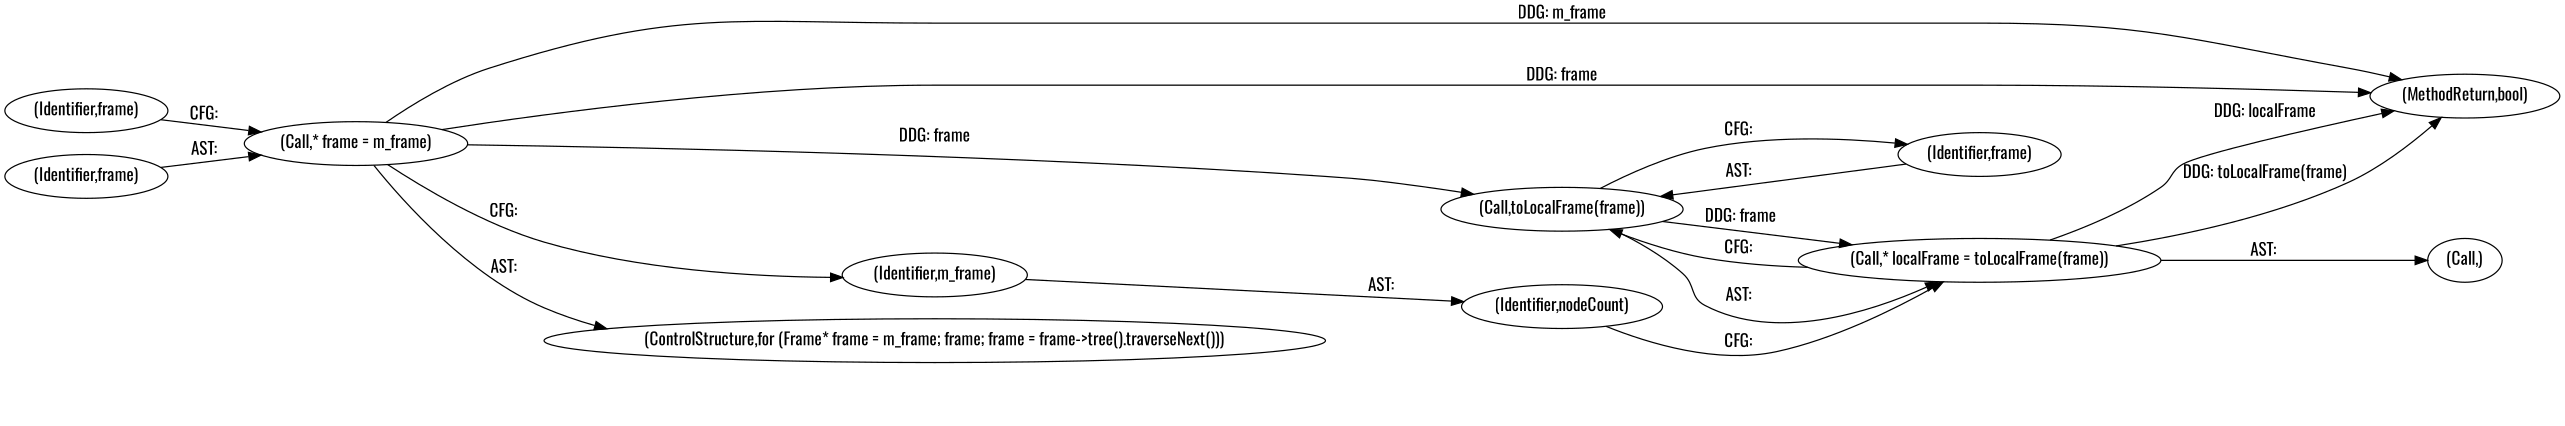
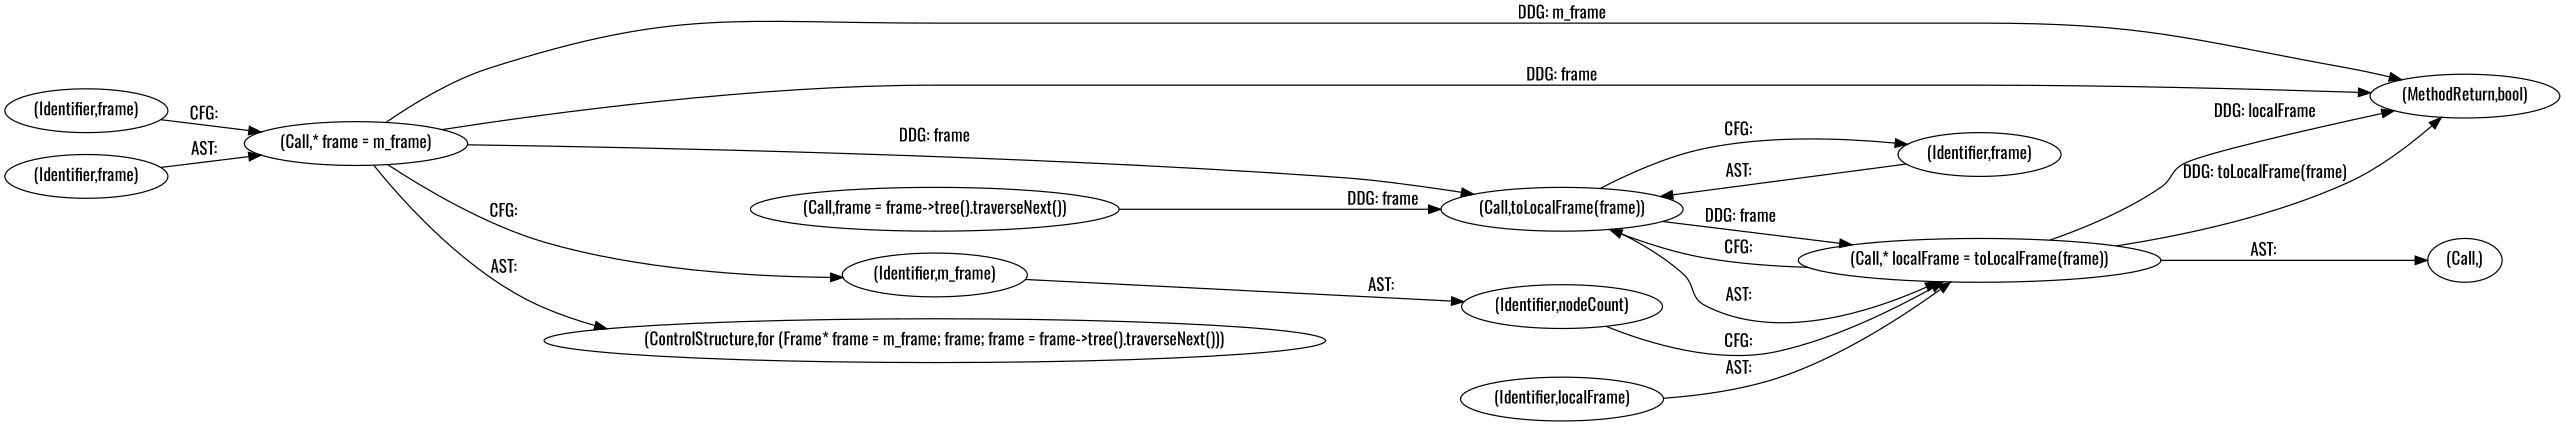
node "(Call,frame = frame->tree().traverseNext())": added
node "(Identifier,localFrame)": added
